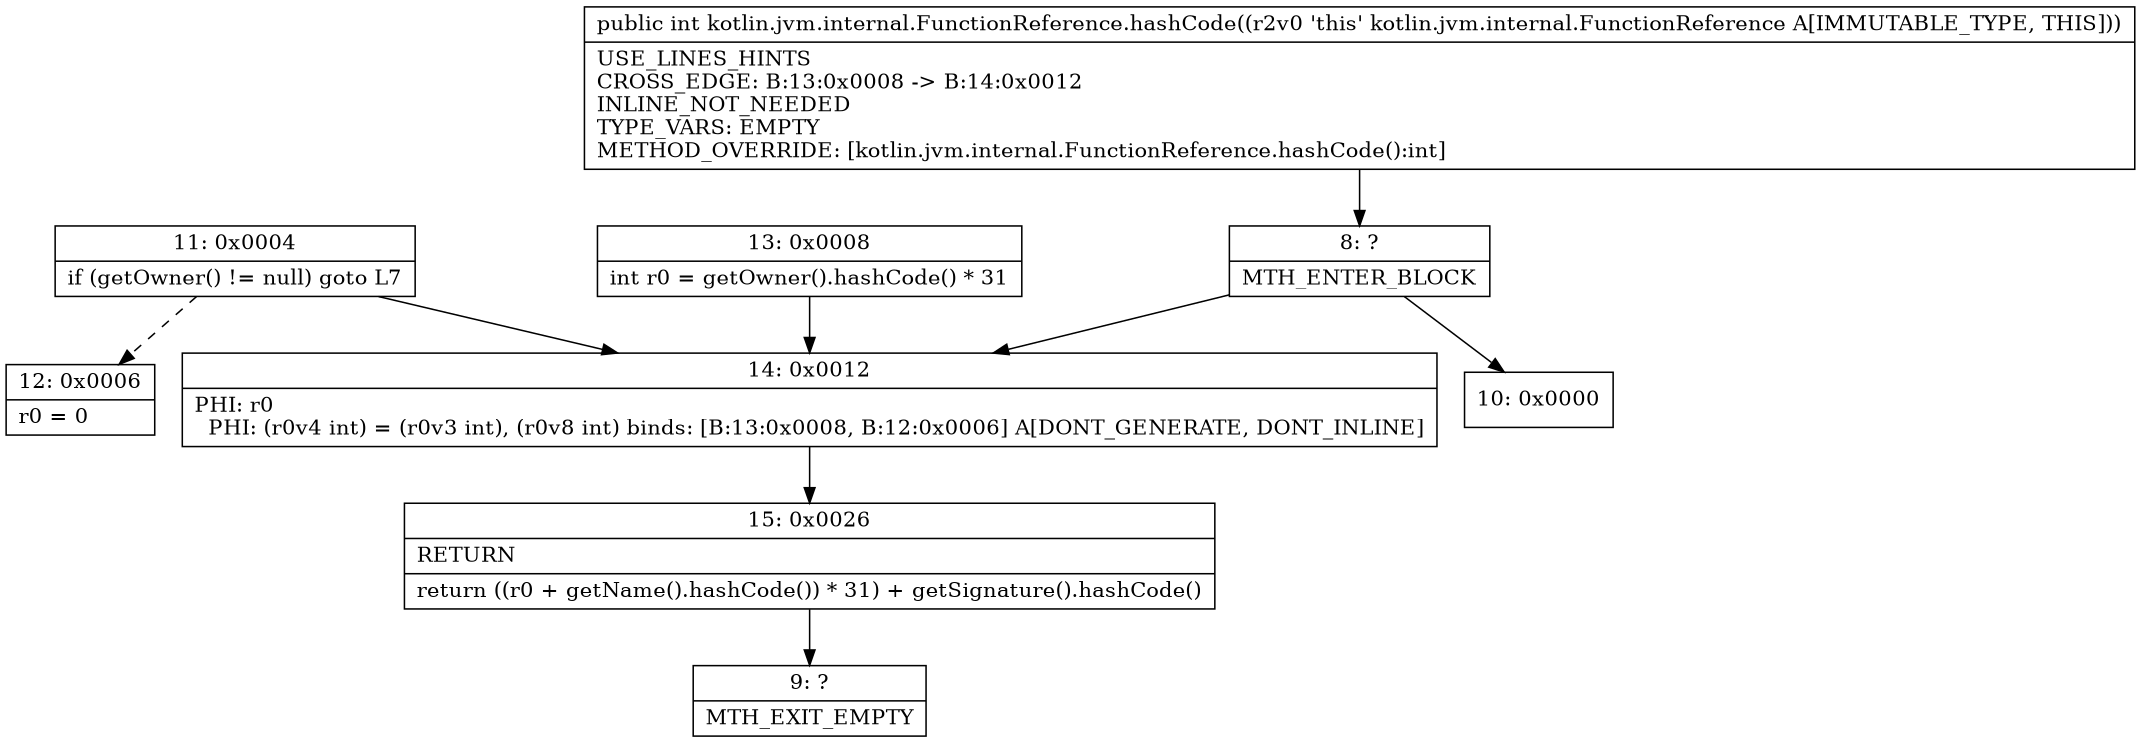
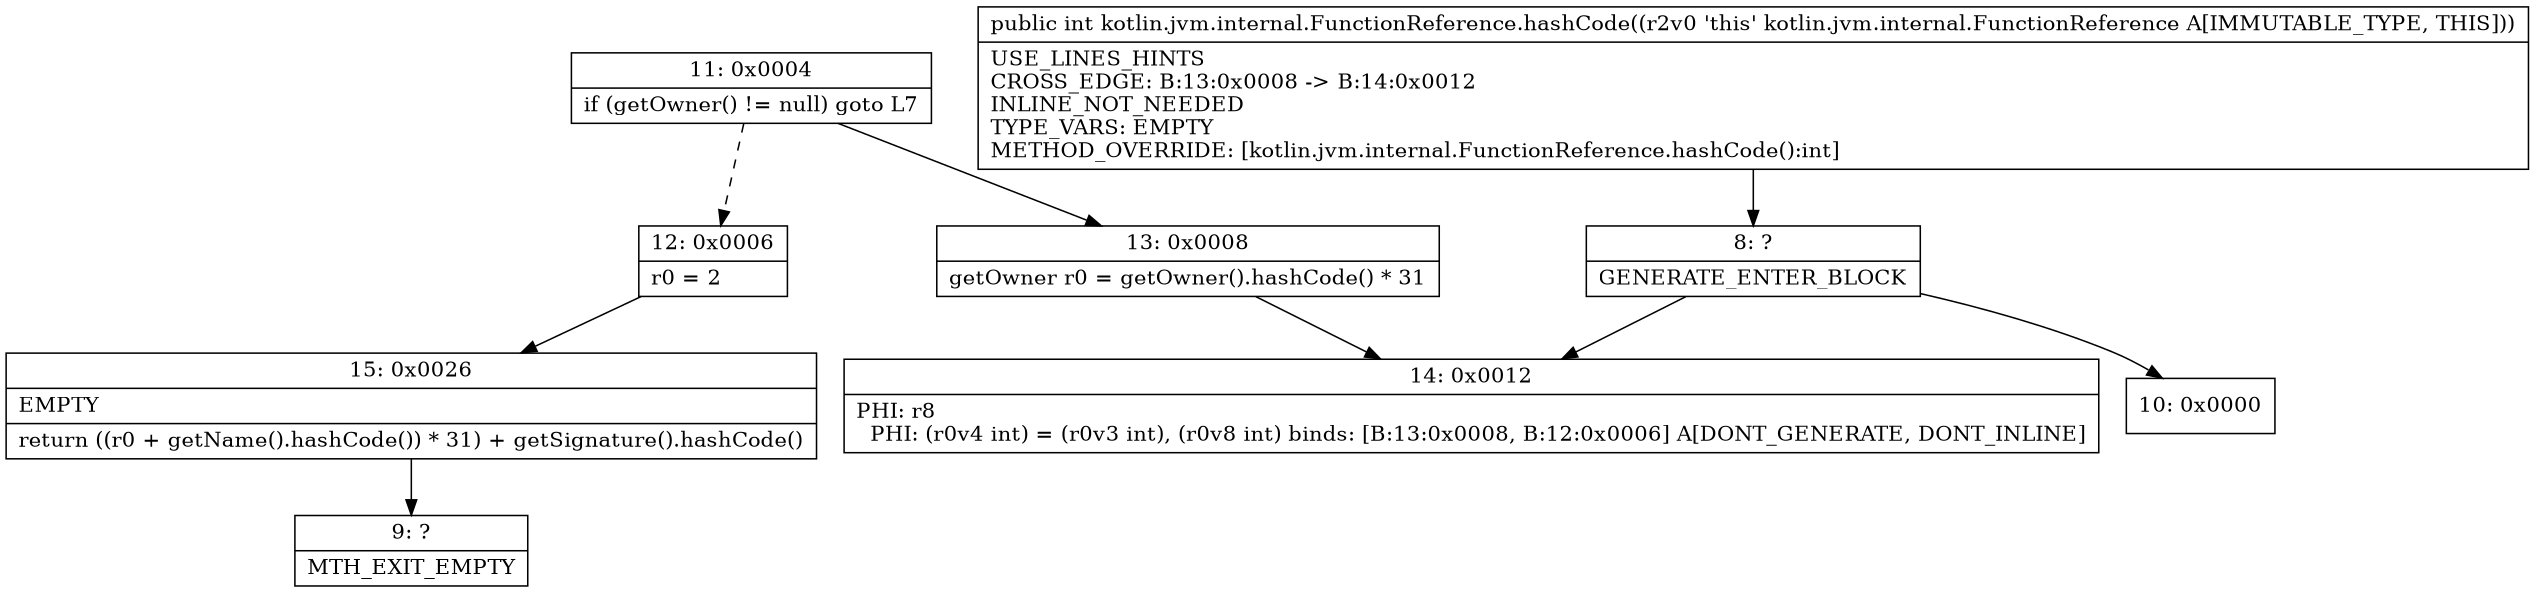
node "13: 0x0008": text "int r0 = getOwner().hashCode() * 31" -> "getOwner r0 = getOwner().hashCode() * 31"
node "8: ?": text "MTH_ENTER_BLOCK" -> "GENERATE_ENTER_BLOCK"
edge "11: 0x0004" -> "14: 0x0012": now "11: 0x0004" -> "13: 0x0008"
node "14: 0x0012": text "PHI: r0" -> "PHI: r8"
node "12: 0x0006": text "r0 = 0" -> "r0 = 2"
edge "14: 0x0012" -> "15: 0x0026": now "12: 0x0006" -> "15: 0x0026"
node "15: 0x0026": text "RETURN" -> "EMPTY"
